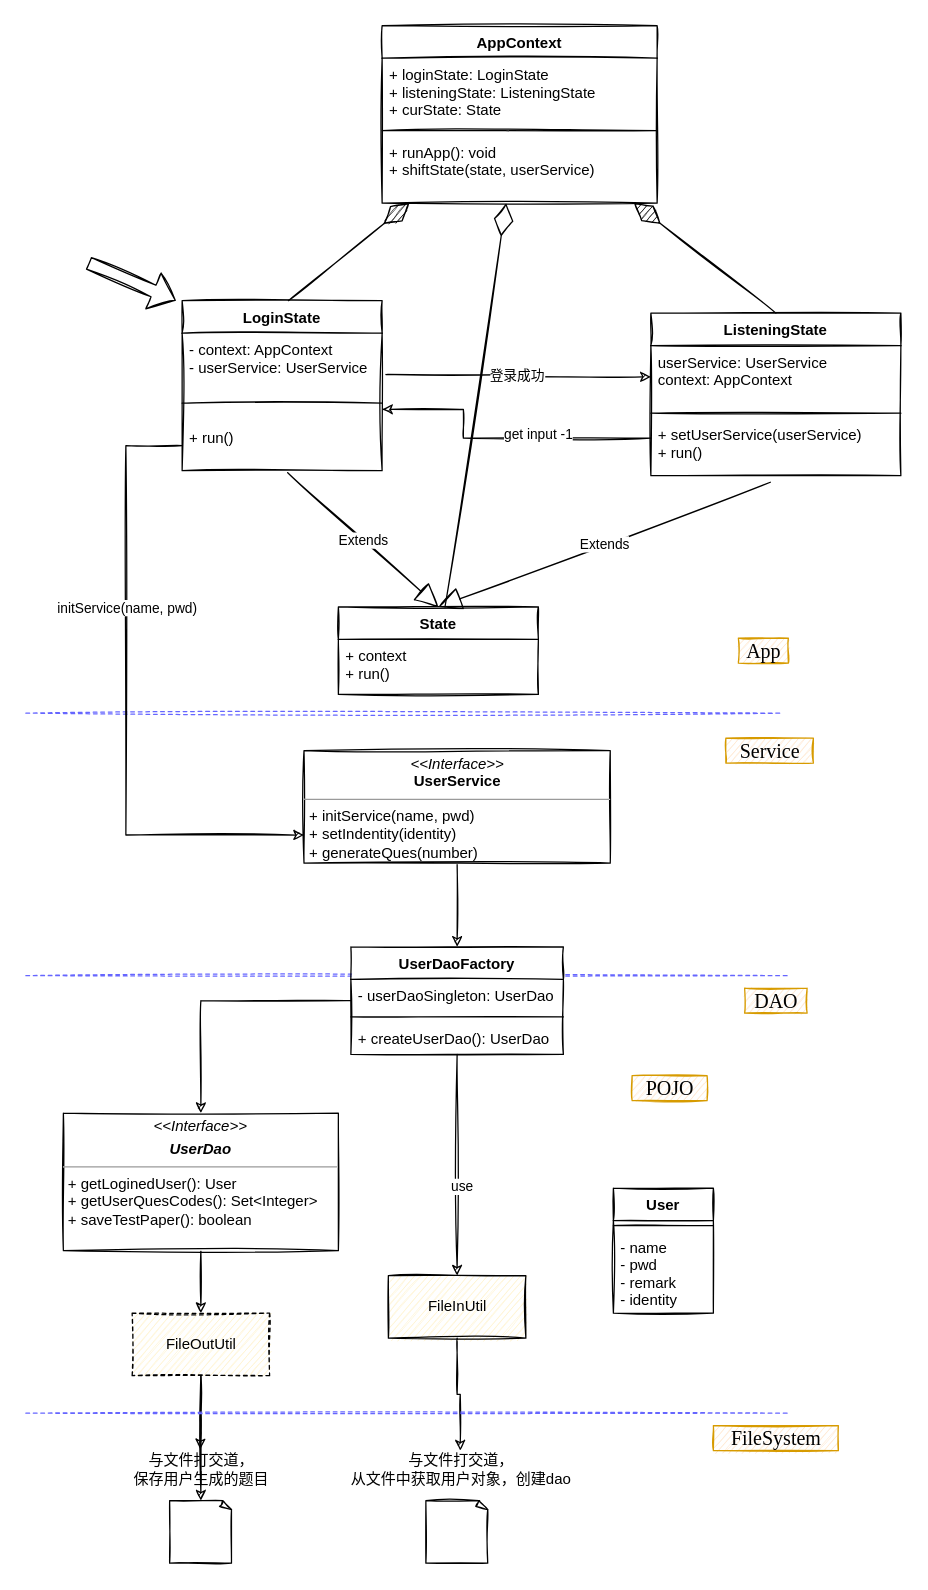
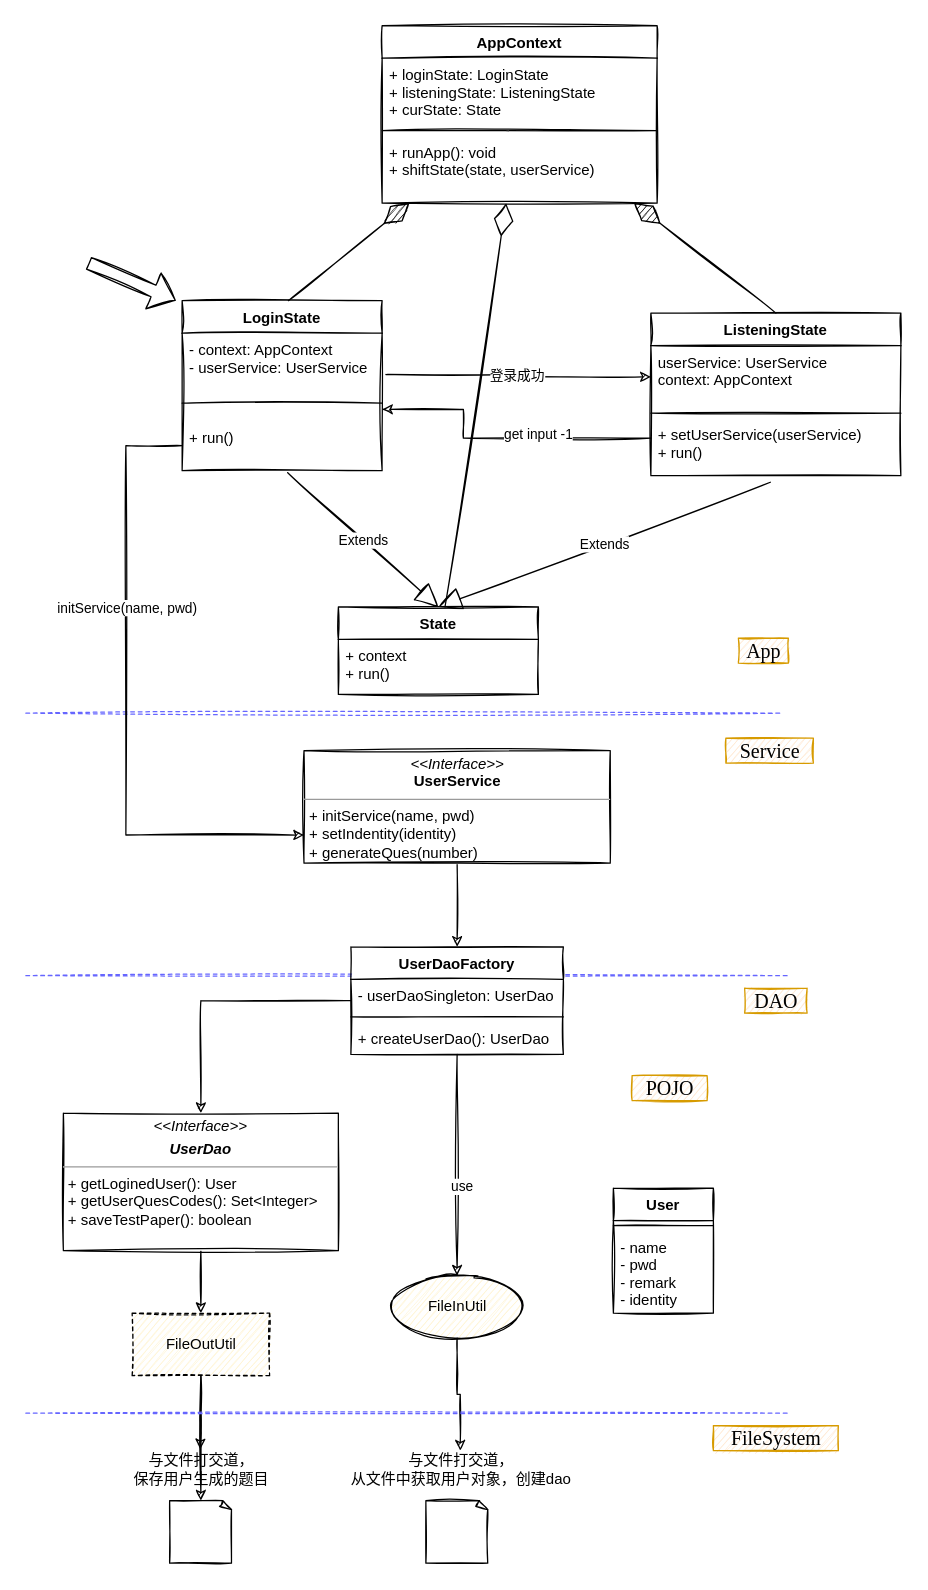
node "FileInUtil": shape rectangle -> ellipse
